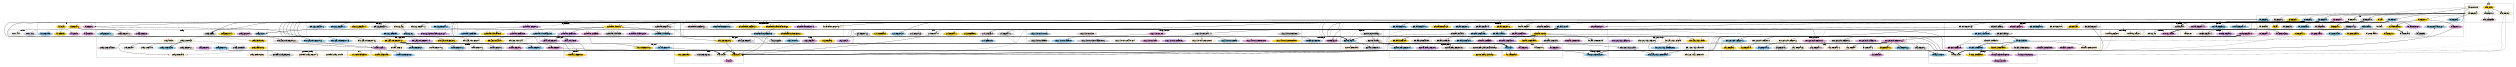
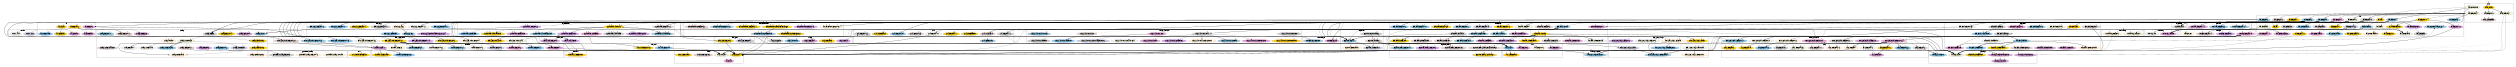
node "warnings::CORE:match": label "warnings::CORE:match" -> "checkLink::CORE:match"
